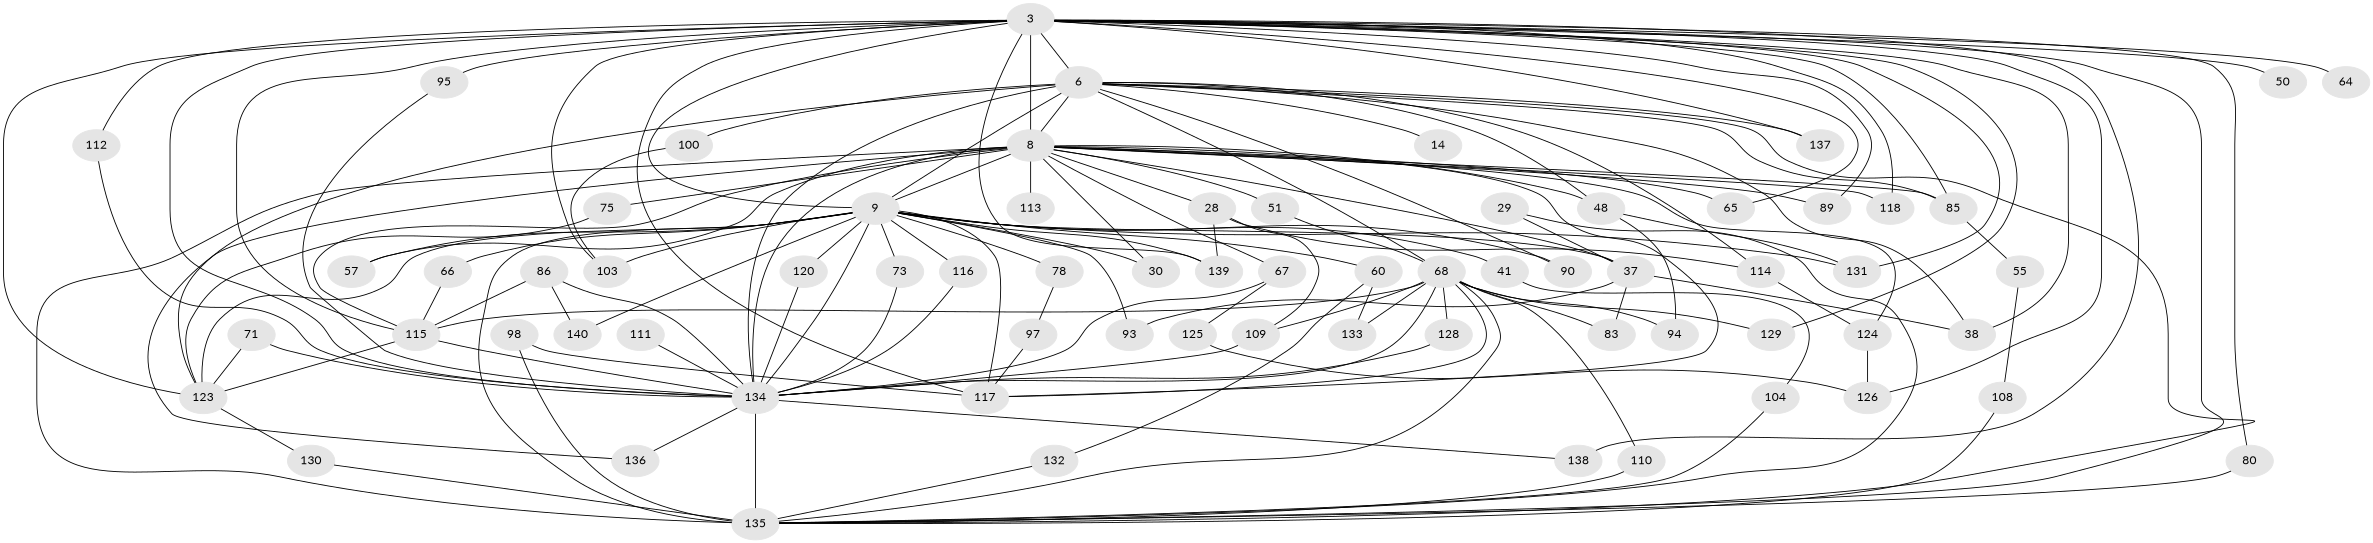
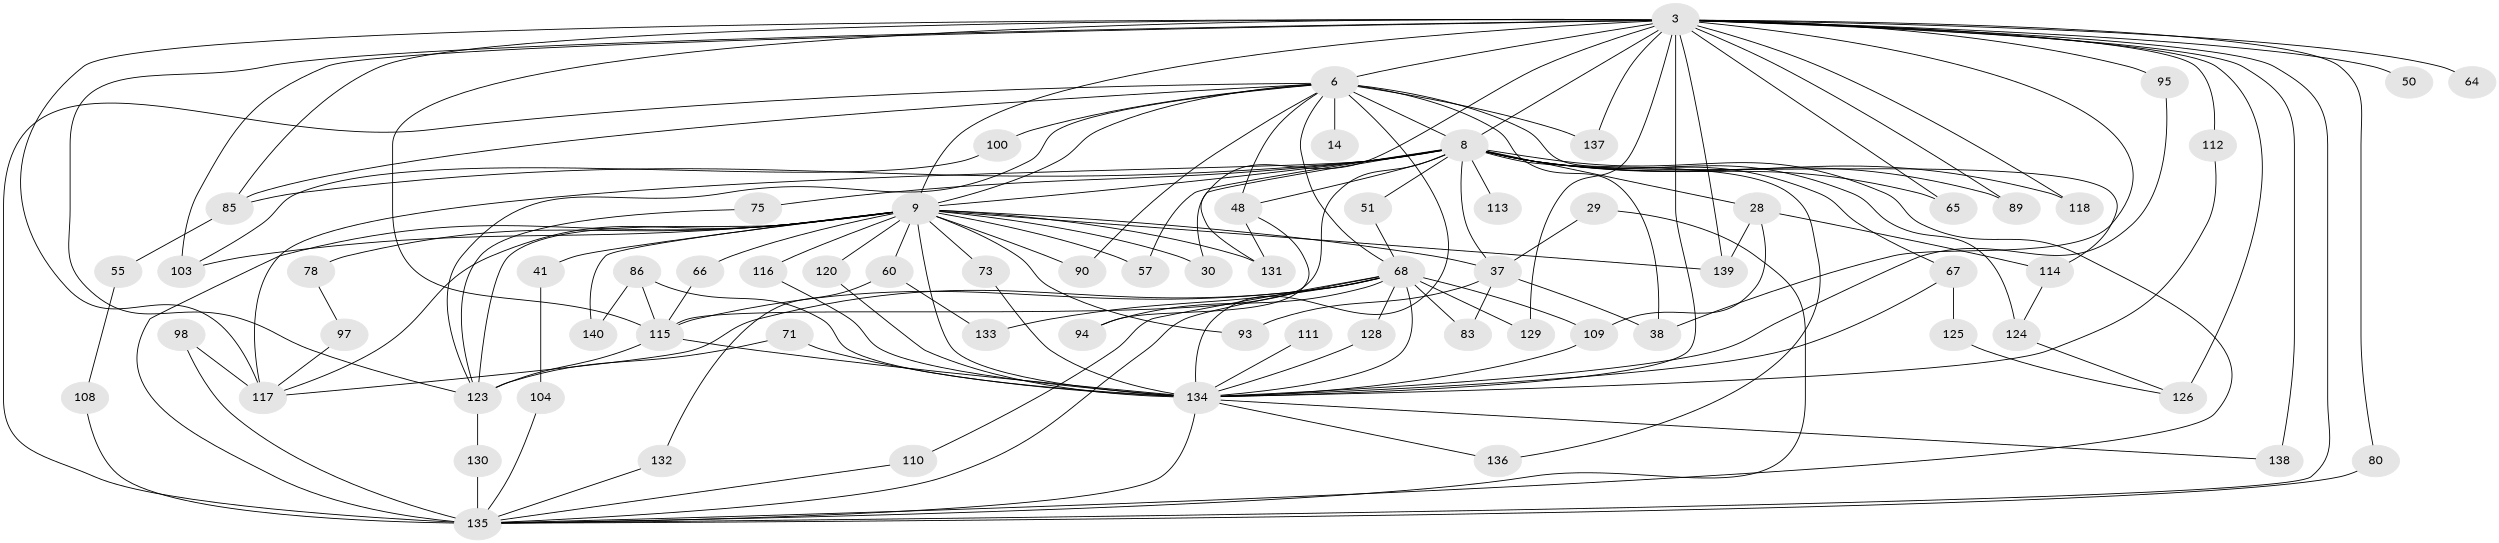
edge "8" -- "134": removed
